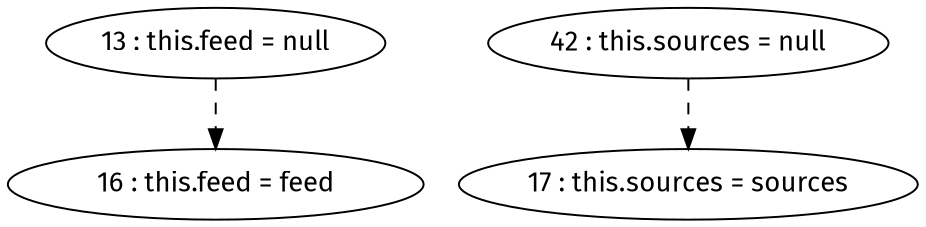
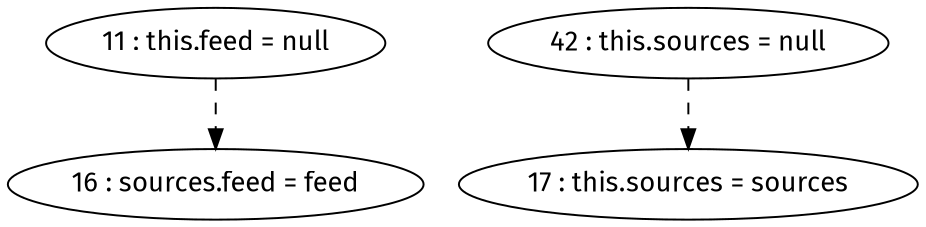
node "13 : this.feed = null": label "13 : this.feed = null" -> "11 : this.feed = null"
node "16 : this.feed = feed": label "16 : this.feed = feed" -> "16 : sources.feed = feed"
